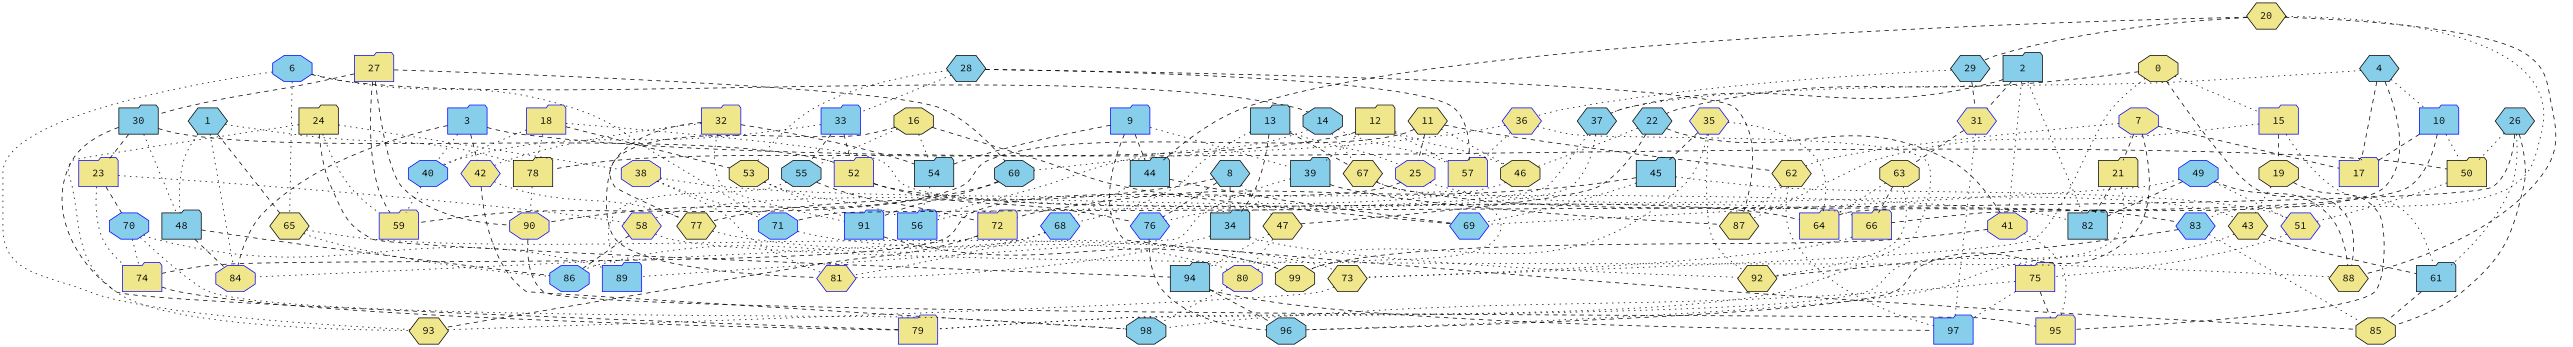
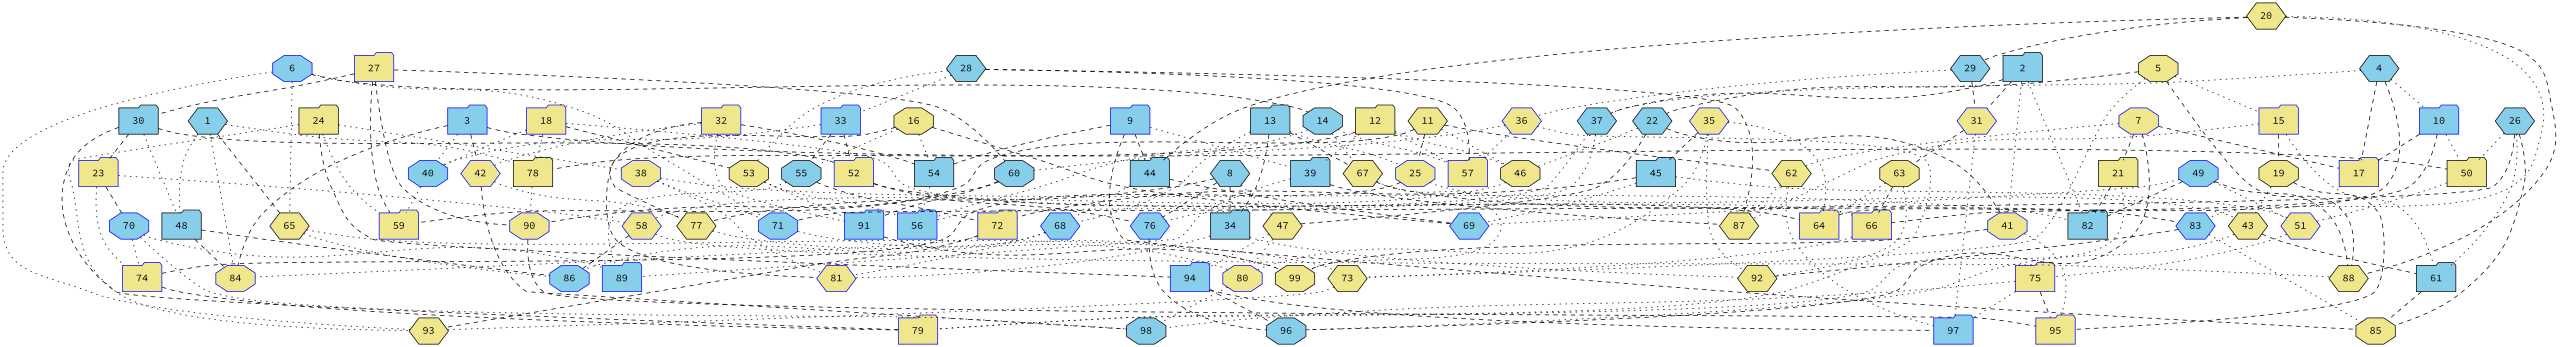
node "0": label "0" -> "5"
node "94": color black -> blue
